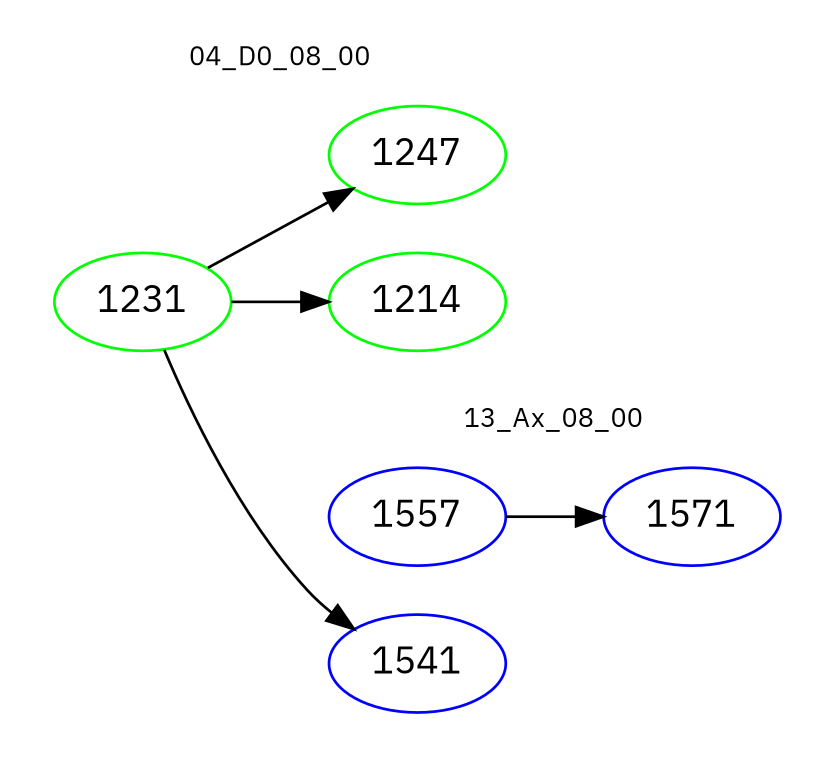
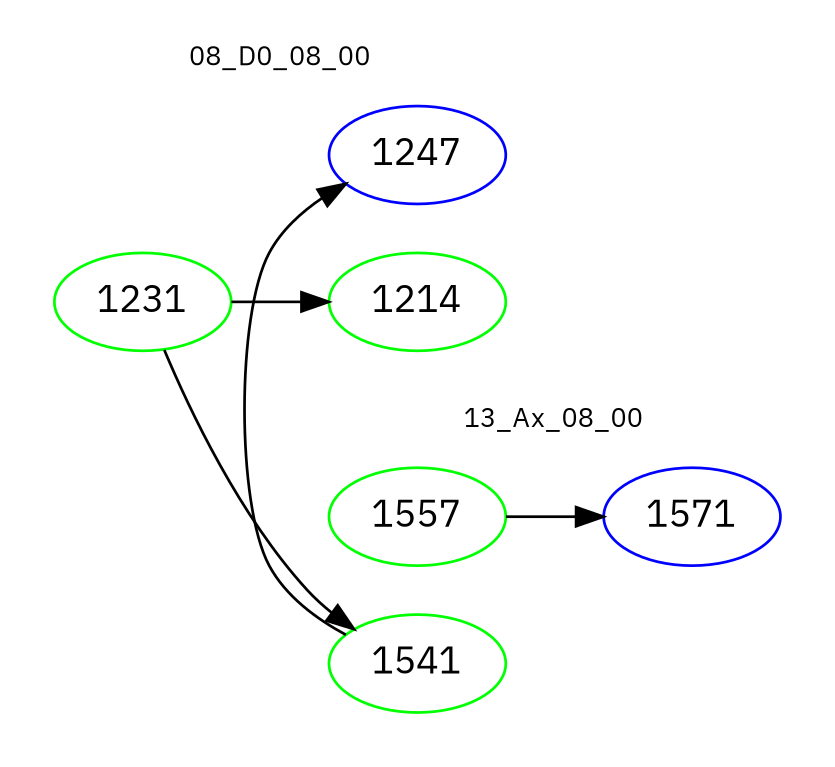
cluster "04_D0_08_00": label "04_D0_08_00" -> "08_D0_08_00"
node "1247": color green -> blue
edge "1231" -> "1247": now "1541" -> "1247"
node "1557": color blue -> green
node "1541": color blue -> green
